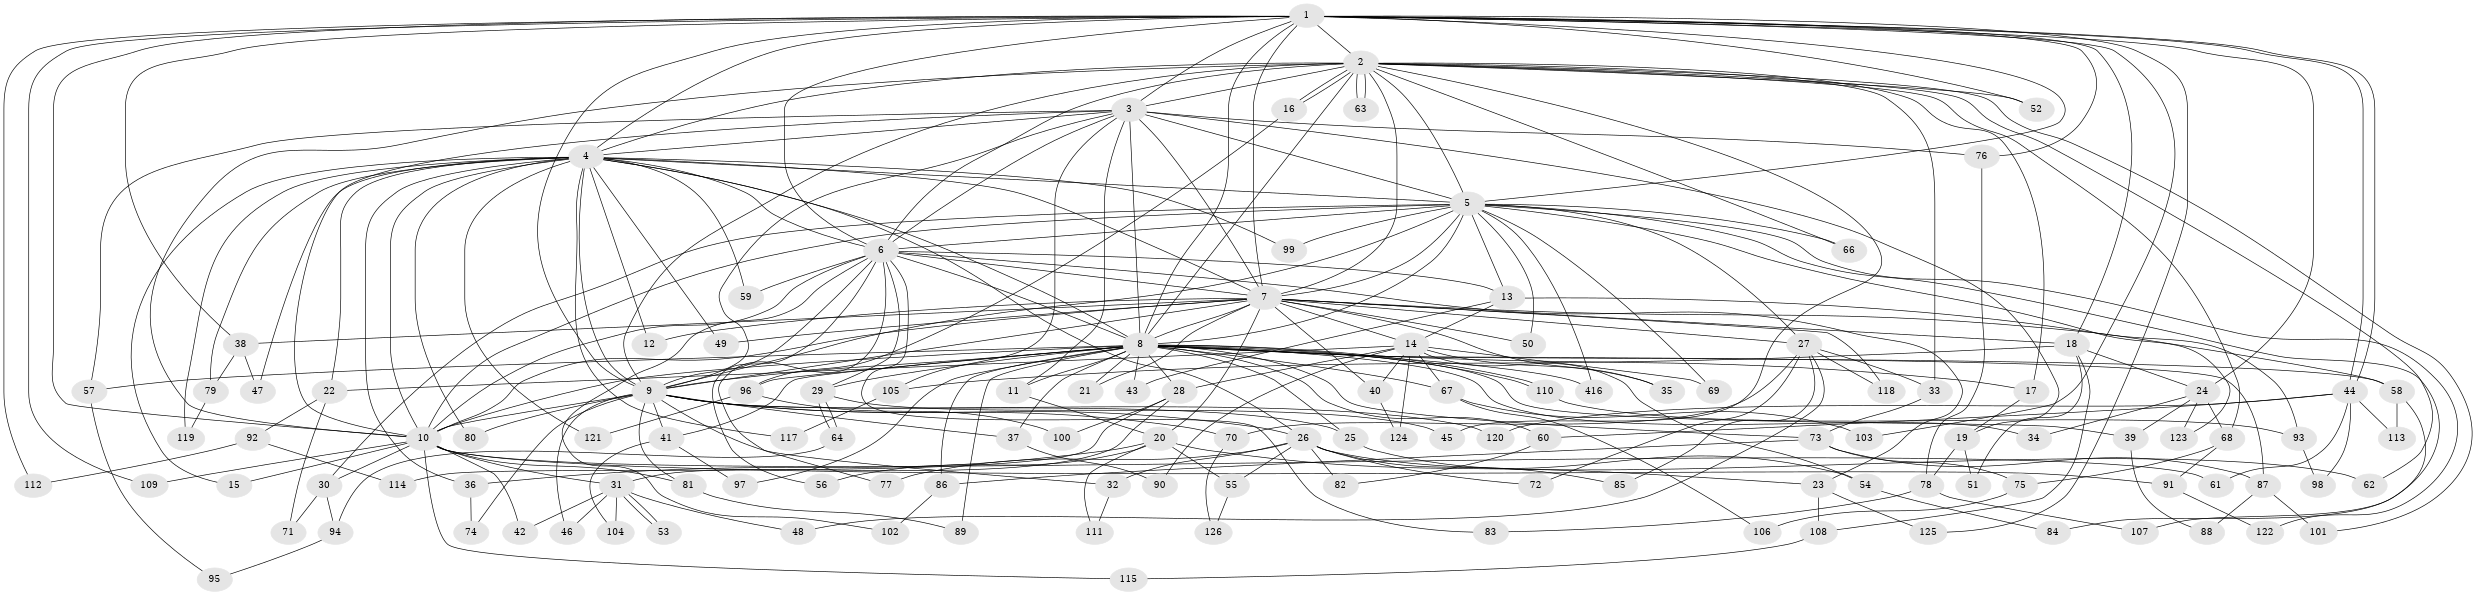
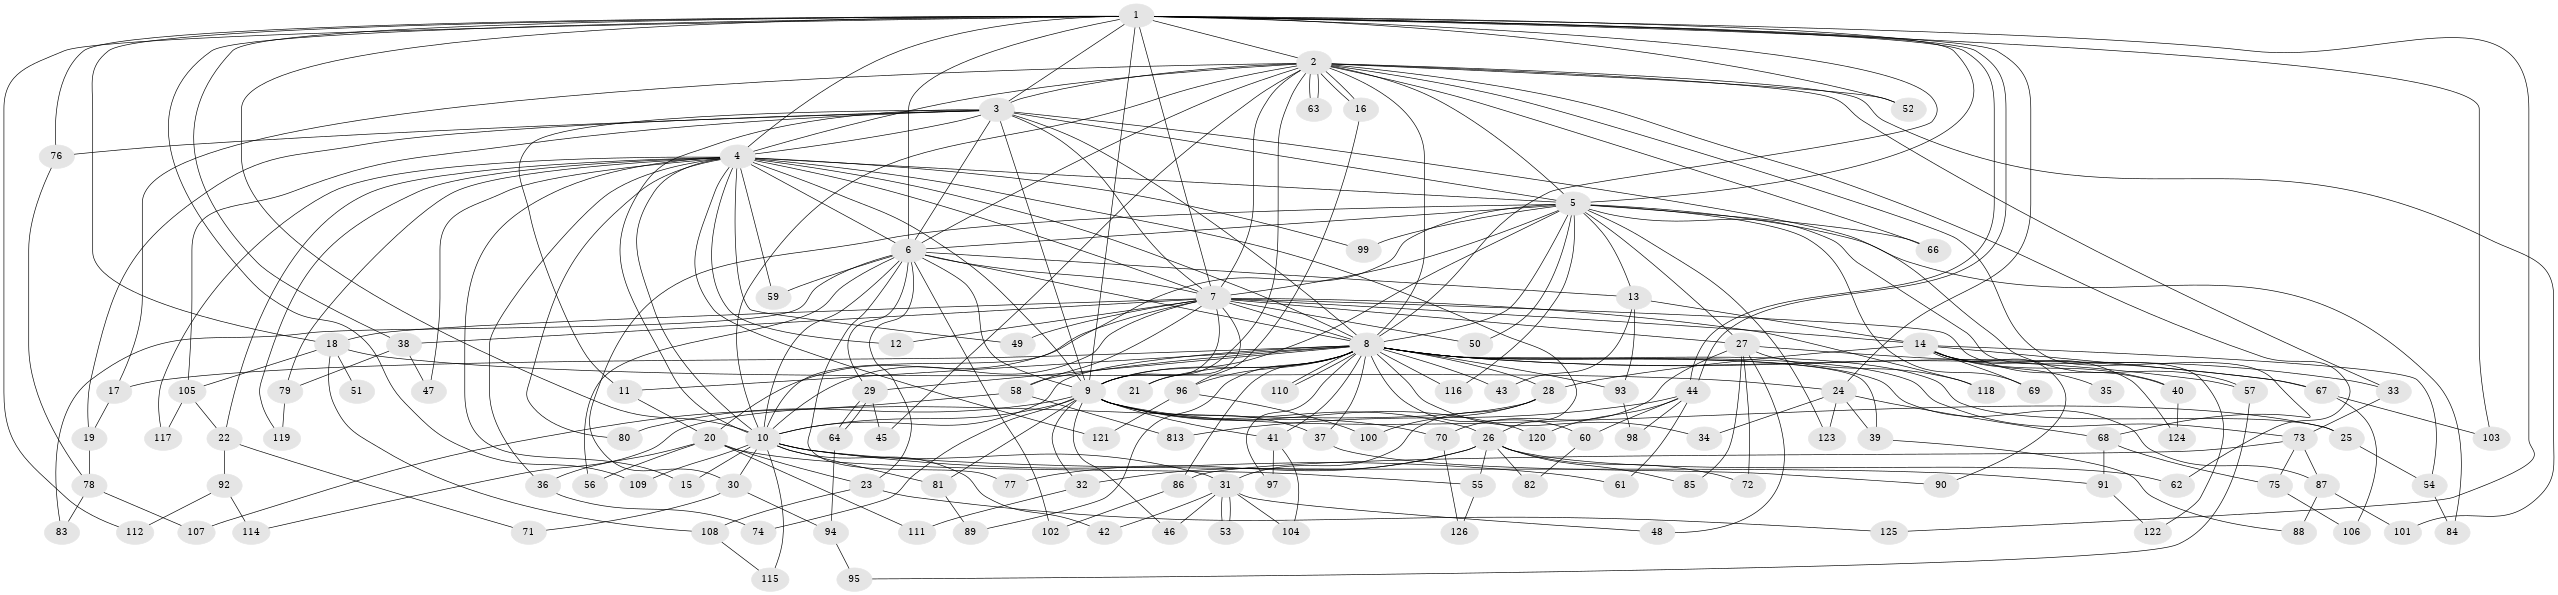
edge "7" -- "35": removed
edge "14" -- "22": now "105" -- "22"
node "416": label "416" -> "116"
edge "110" -- "93": now "8" -- "93"
node "113": label "113" -> "813"
edge "19" -- "51": removed
